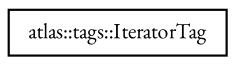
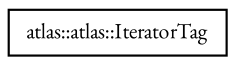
node "atlas::tags::IteratorTag": label "atlas::tags::IteratorTag" -> "atlas::atlas::IteratorTag"
